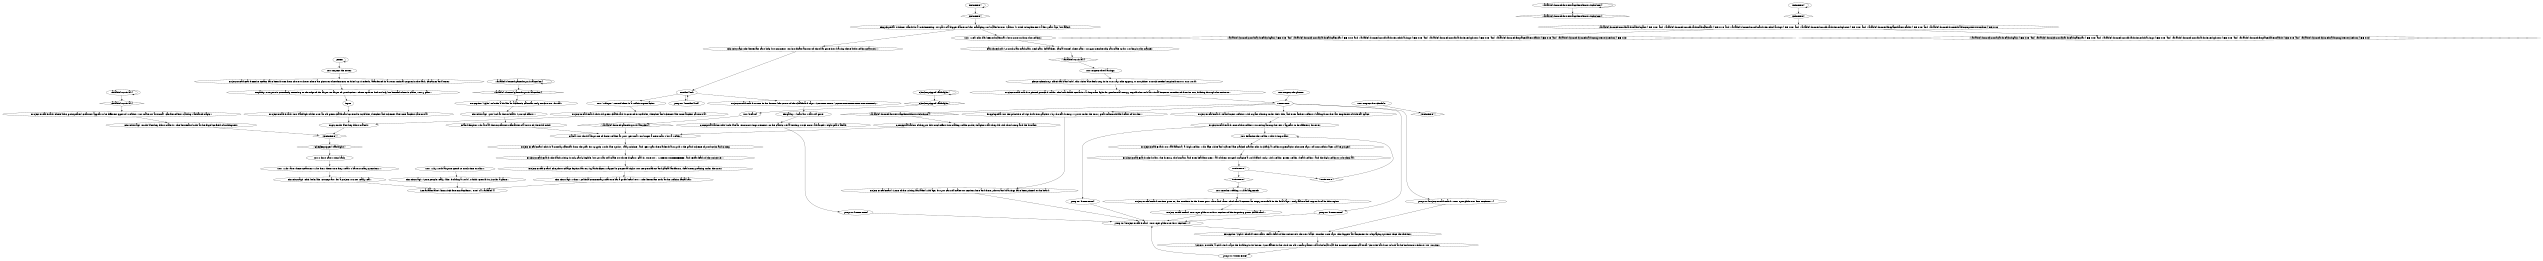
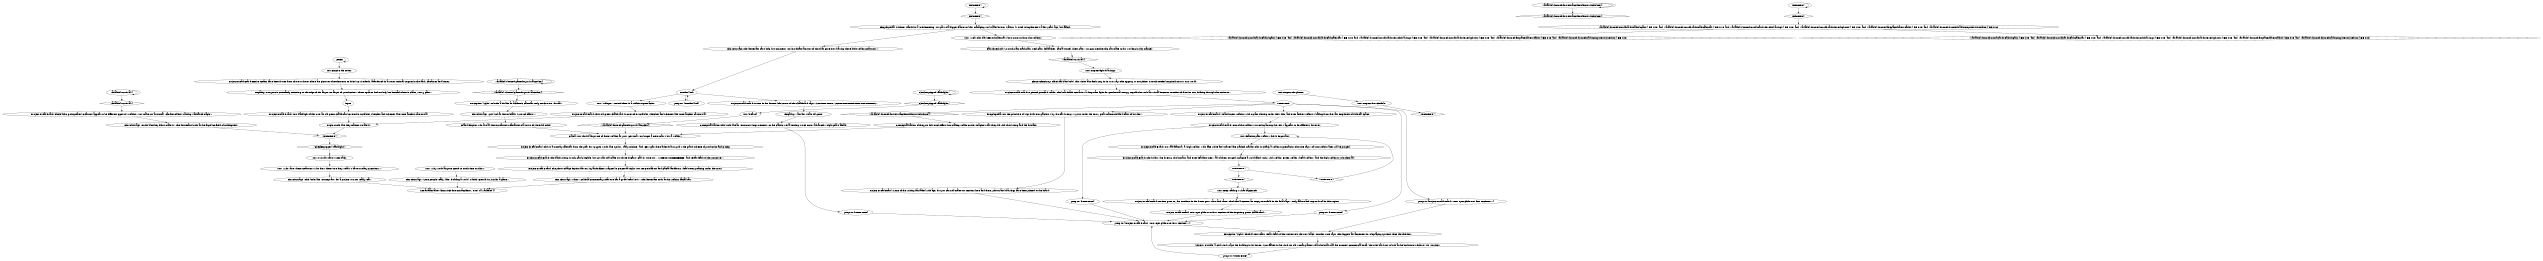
node "You: Inspect the notes.": label "You: Inspect the notes." -> "You: Empire the notes."
node "You: Inspect the drawings.": label "You: Inspect the drawings." -> "You: Inspect fight drawings."
edge "You: Inspect the photos." -> "MAIN HUB": now "You: Inspect the photos." -> "You: Inspect the schedule."
node "Empathy: ...board for what? All gone.": label "Empathy: ...board for what? All gone." -> "Empathy: ...and for what? All gone."
node "Logic: Looks like they didn't make it.": label "Logic: Looks like they didn't make it." -> "Logic: Looks like they manner't make it."
node "You: Examine the welkin -- this is important.": label "You: Examine the welkin -- this is important." -> "You: Examine pain welkin -- this is important."
node "You: I don't care -- step back.": label "You: I don't care -- step back." -> "You: I would't care -- step back."
node "You: Another reading -- what happened?": label "You: Another reading -- what happened?" -> "You: Keep reading -- what happened?"
